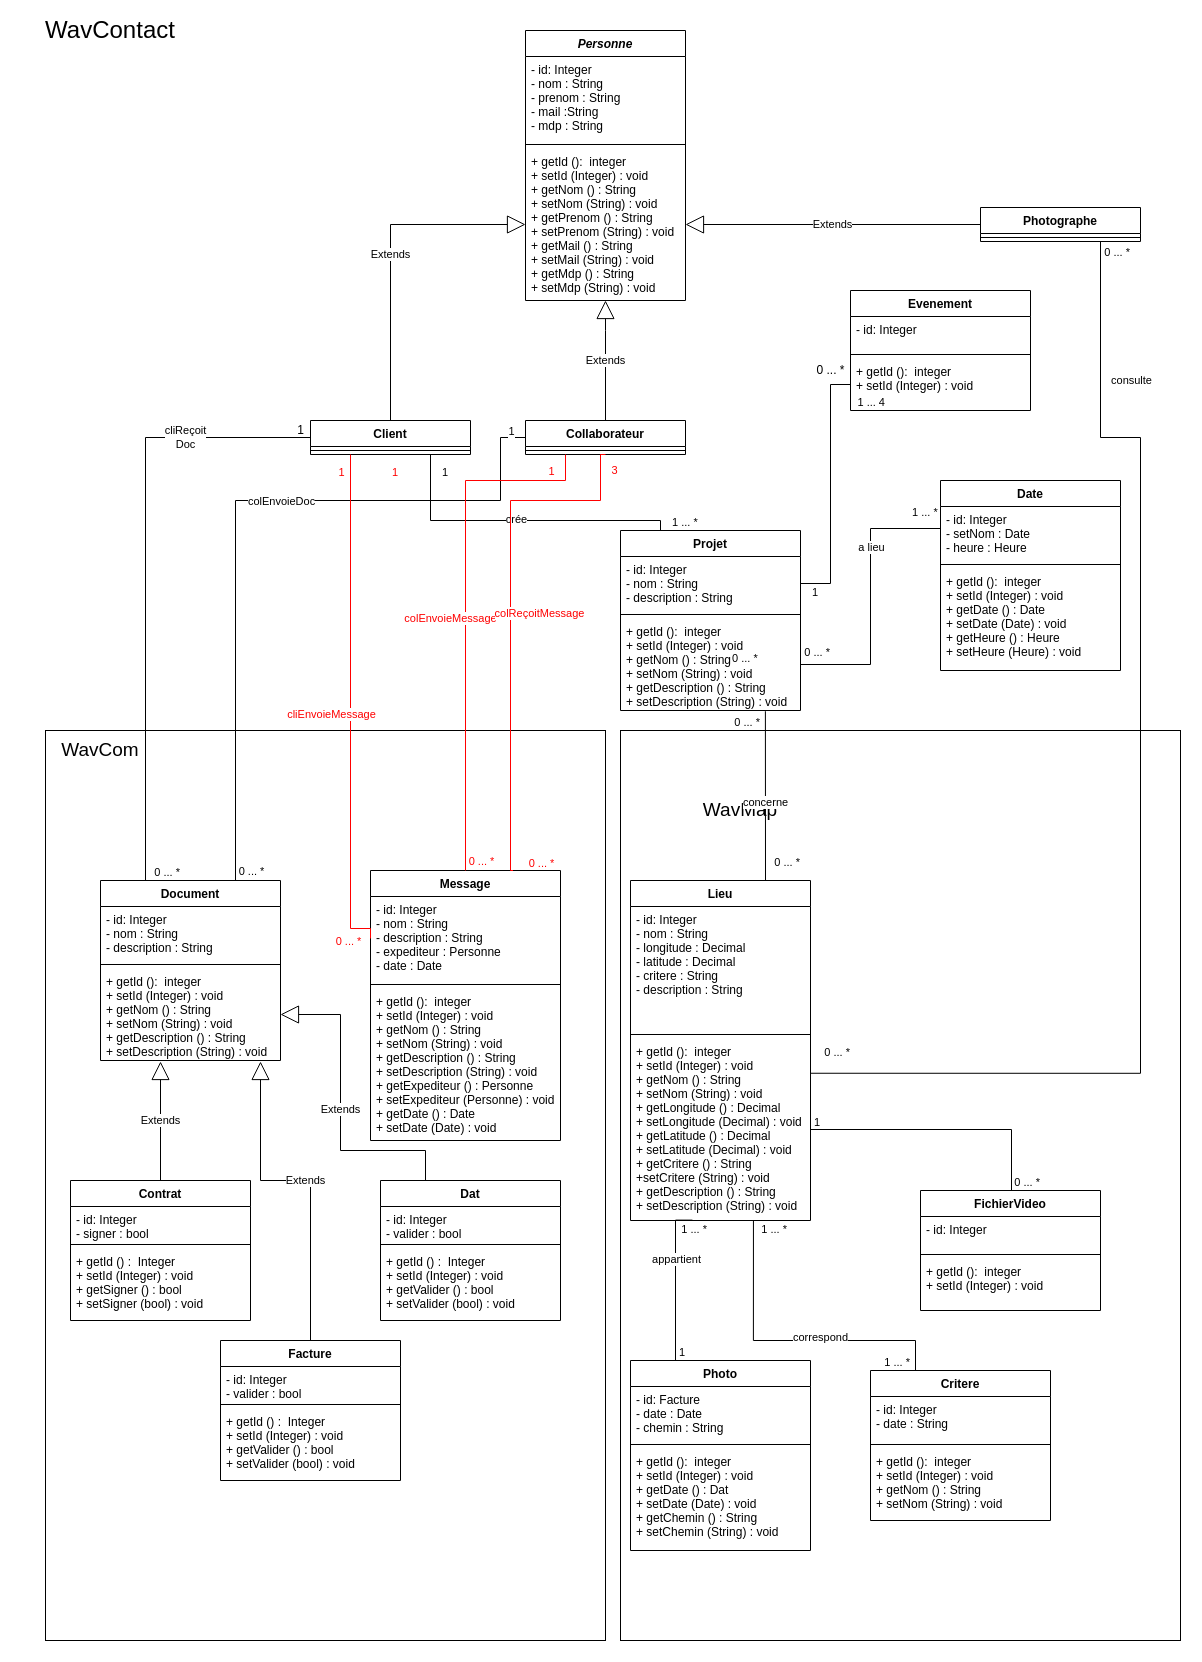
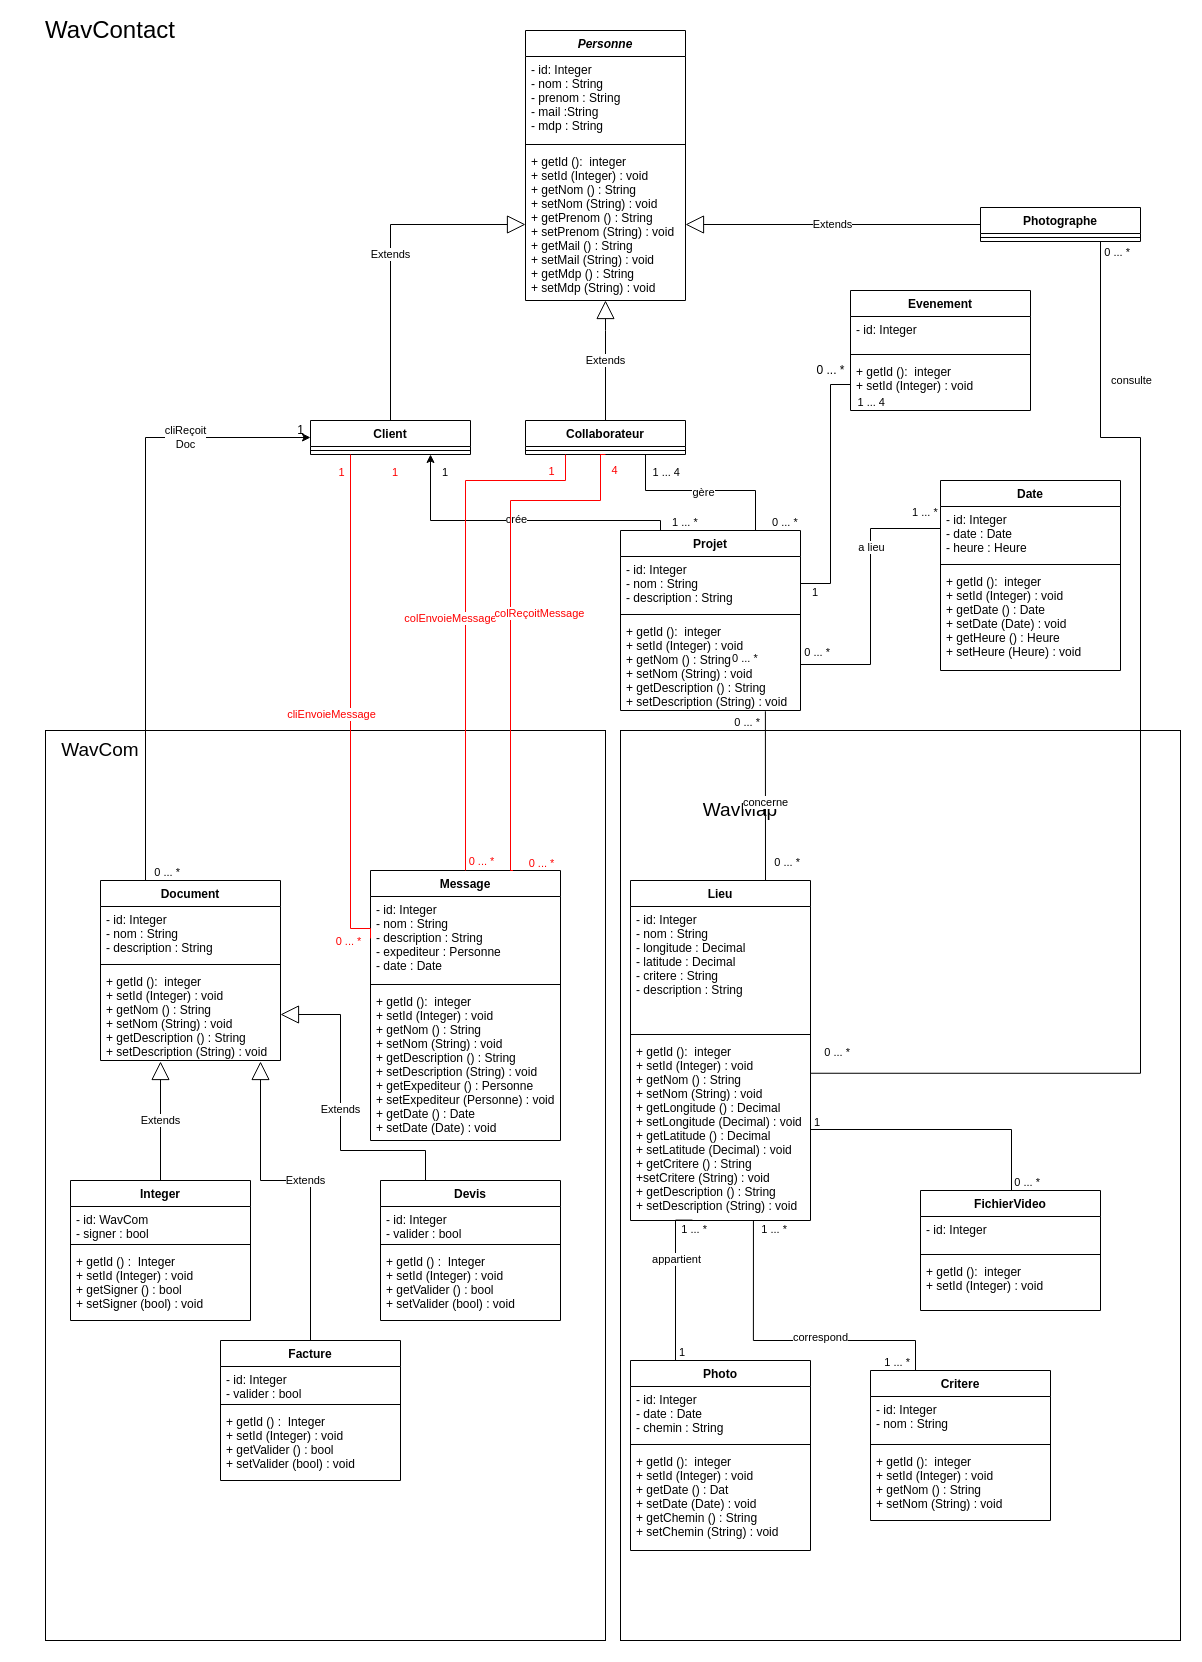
edge "Client" -- "Document": arrowhead none -> classic
edge "Client" -- "Projet": arrowhead none -> classic
node "3": label "3" -> "4"
edge "Collaborateur" -- "Projet": added, labels "1 ... 4", "gère", "0 ... *"
edge "Collaborateur" -- "Document": removed, labels "1", "colEnvoieDoc", "0 ... *"
node "- id: Integer - setNom : Date - heure : Heure": label "- id: Integer - setNom : Date - heure : Heure" -> "- id: Integer - date : Date - heure : Heure"
node "Contrat": label "Contrat" -> "Integer"
node "Dat": label "Dat" -> "Devis"
node "- id: Integer - signer : bool": label "- id: Integer - signer : bool" -> "- id: WavCom - signer : bool"
node "- id: Facture - date : Date - chemin : String": label "- id: Facture - date : Date - chemin : String" -> "- id: Integer - date : Date - chemin : String"
node "- id: Integer - date : String": label "- id: Integer - date : String" -> "- id: Integer - nom : String"
